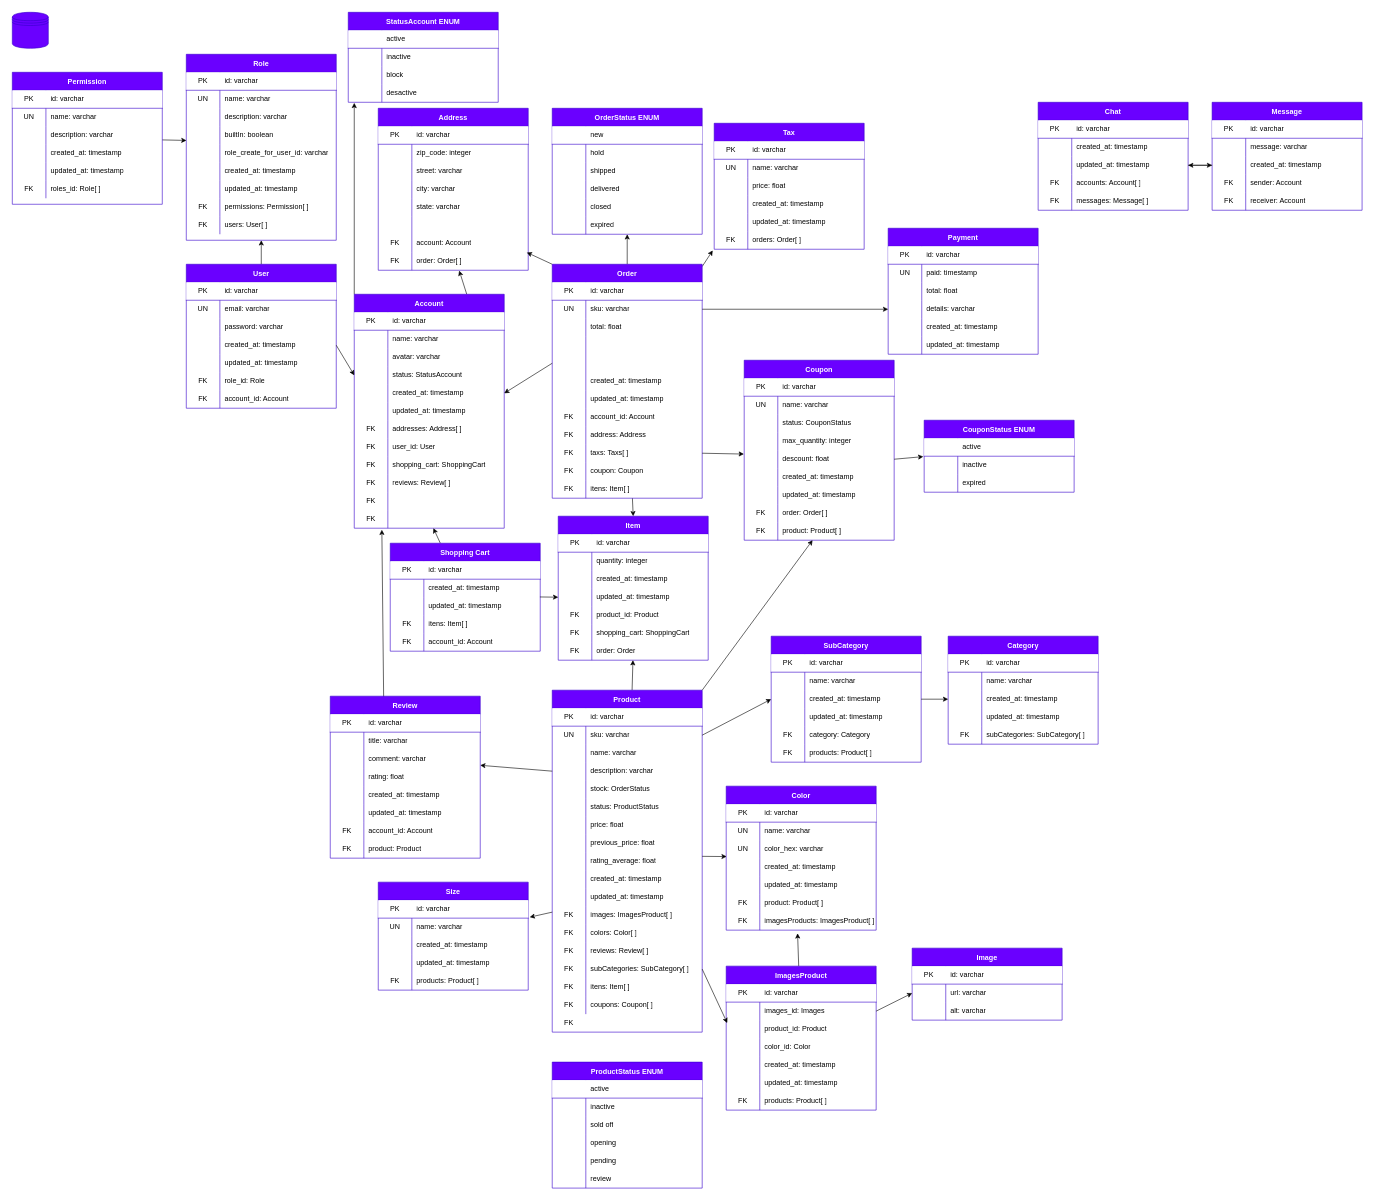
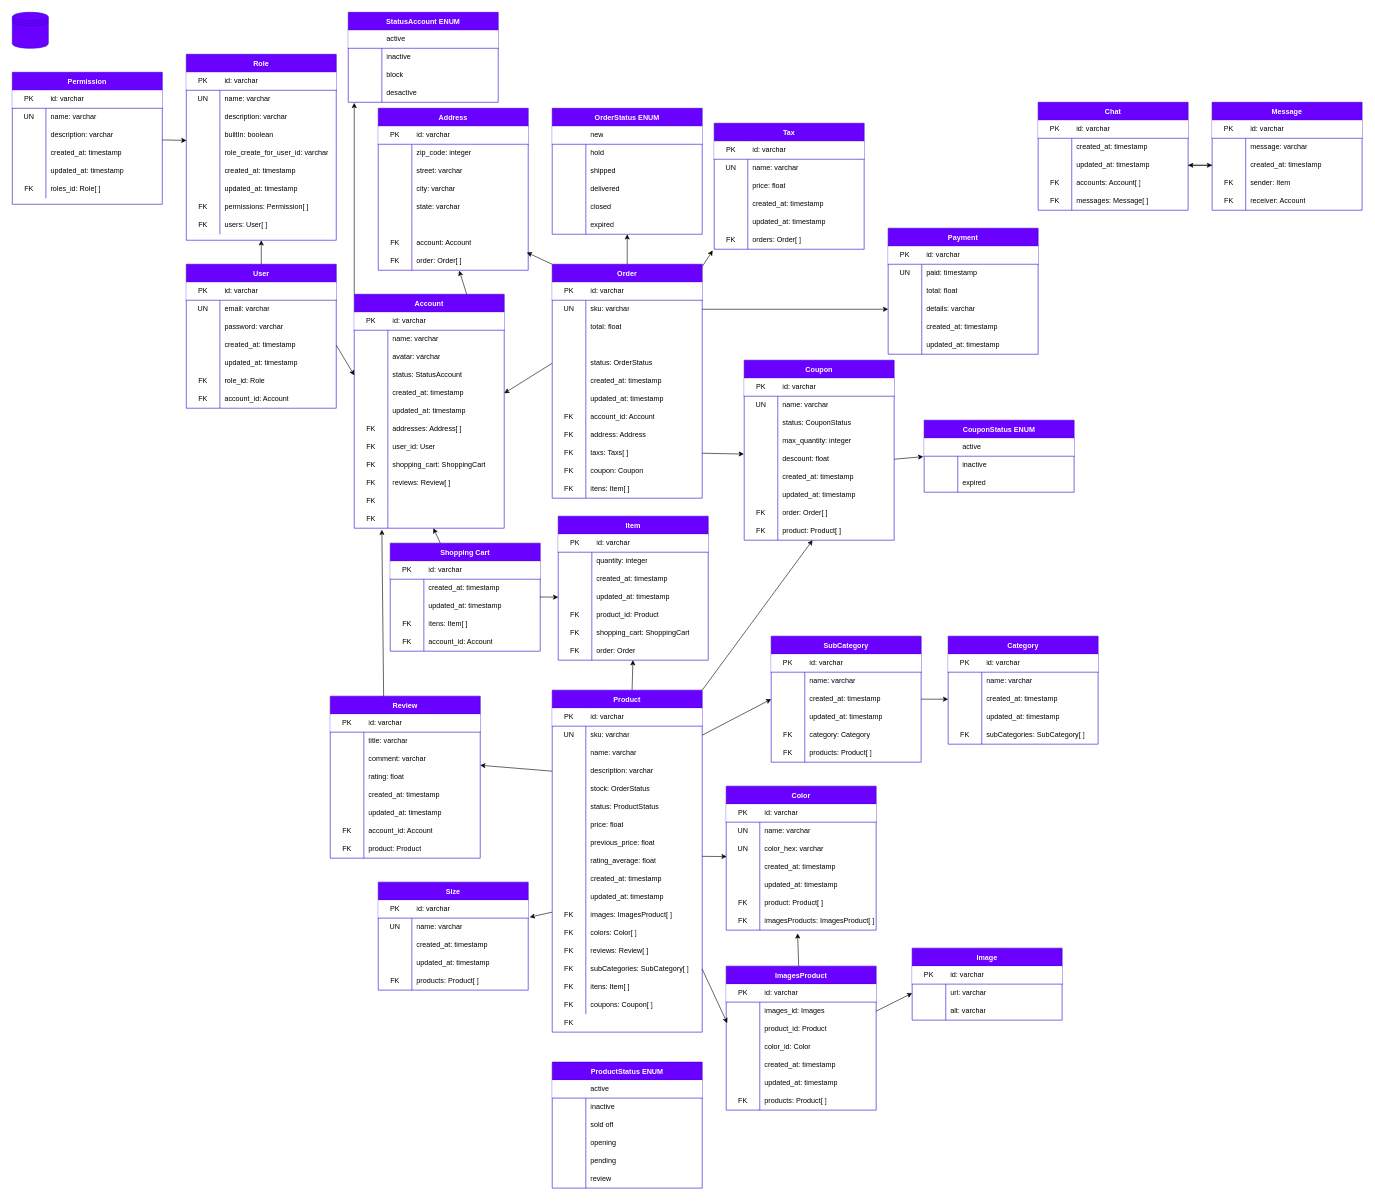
node "sender: Account": label "sender: Account" -> "sender: Item"
node "status: OrderStatus": added
edge "Order" -> "Item": removed
